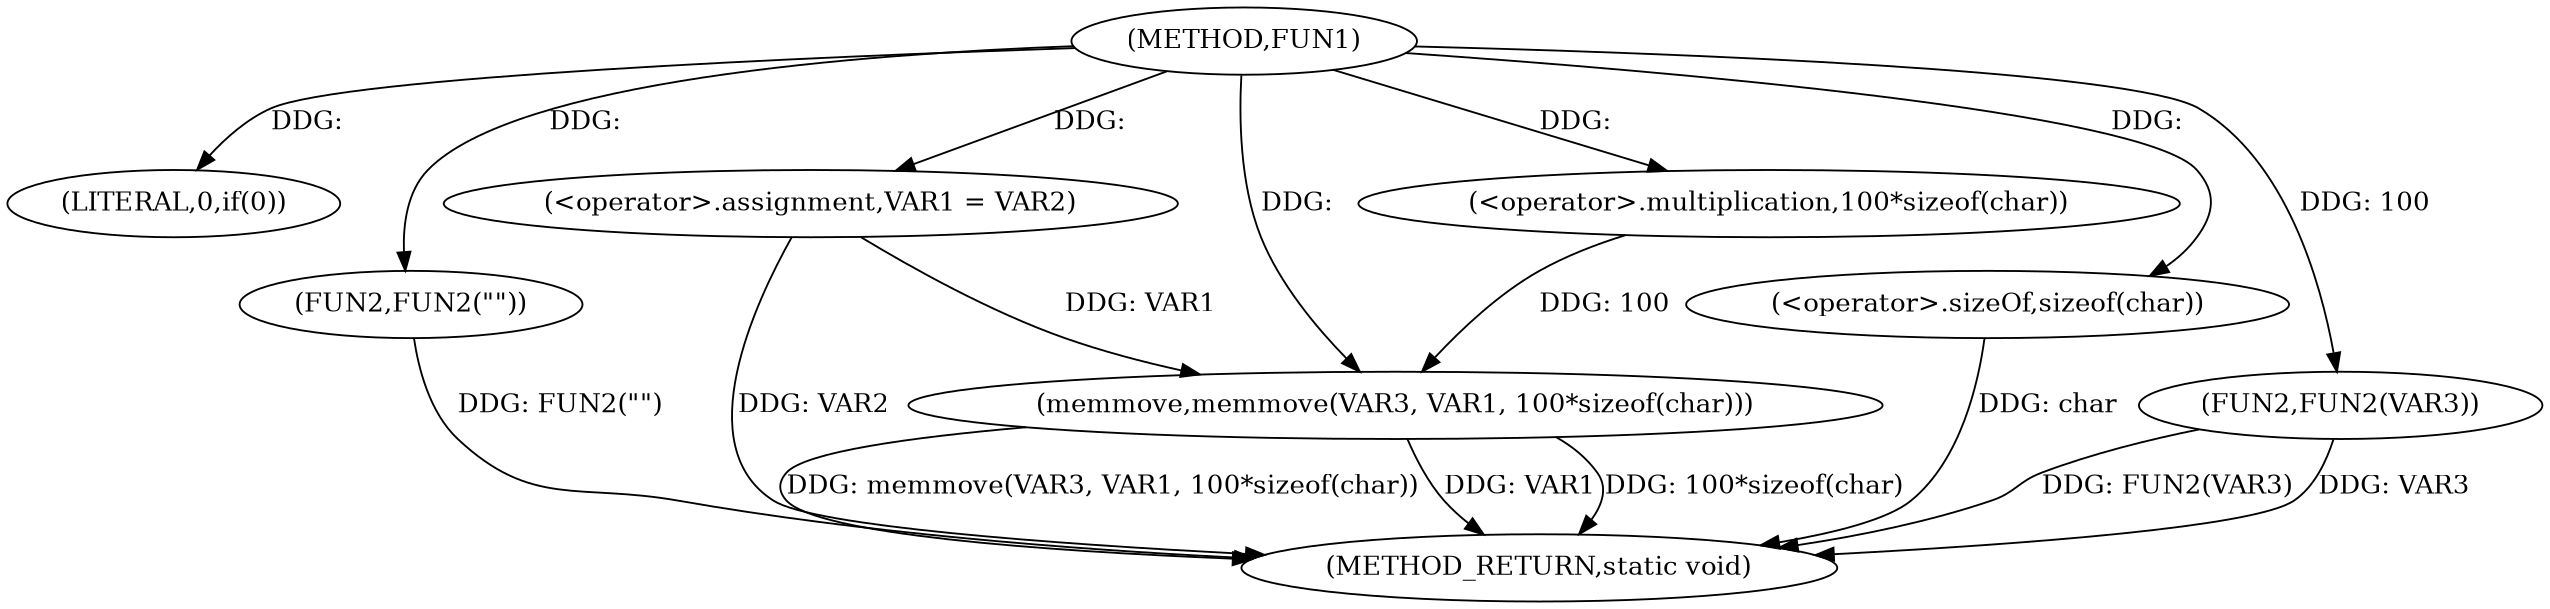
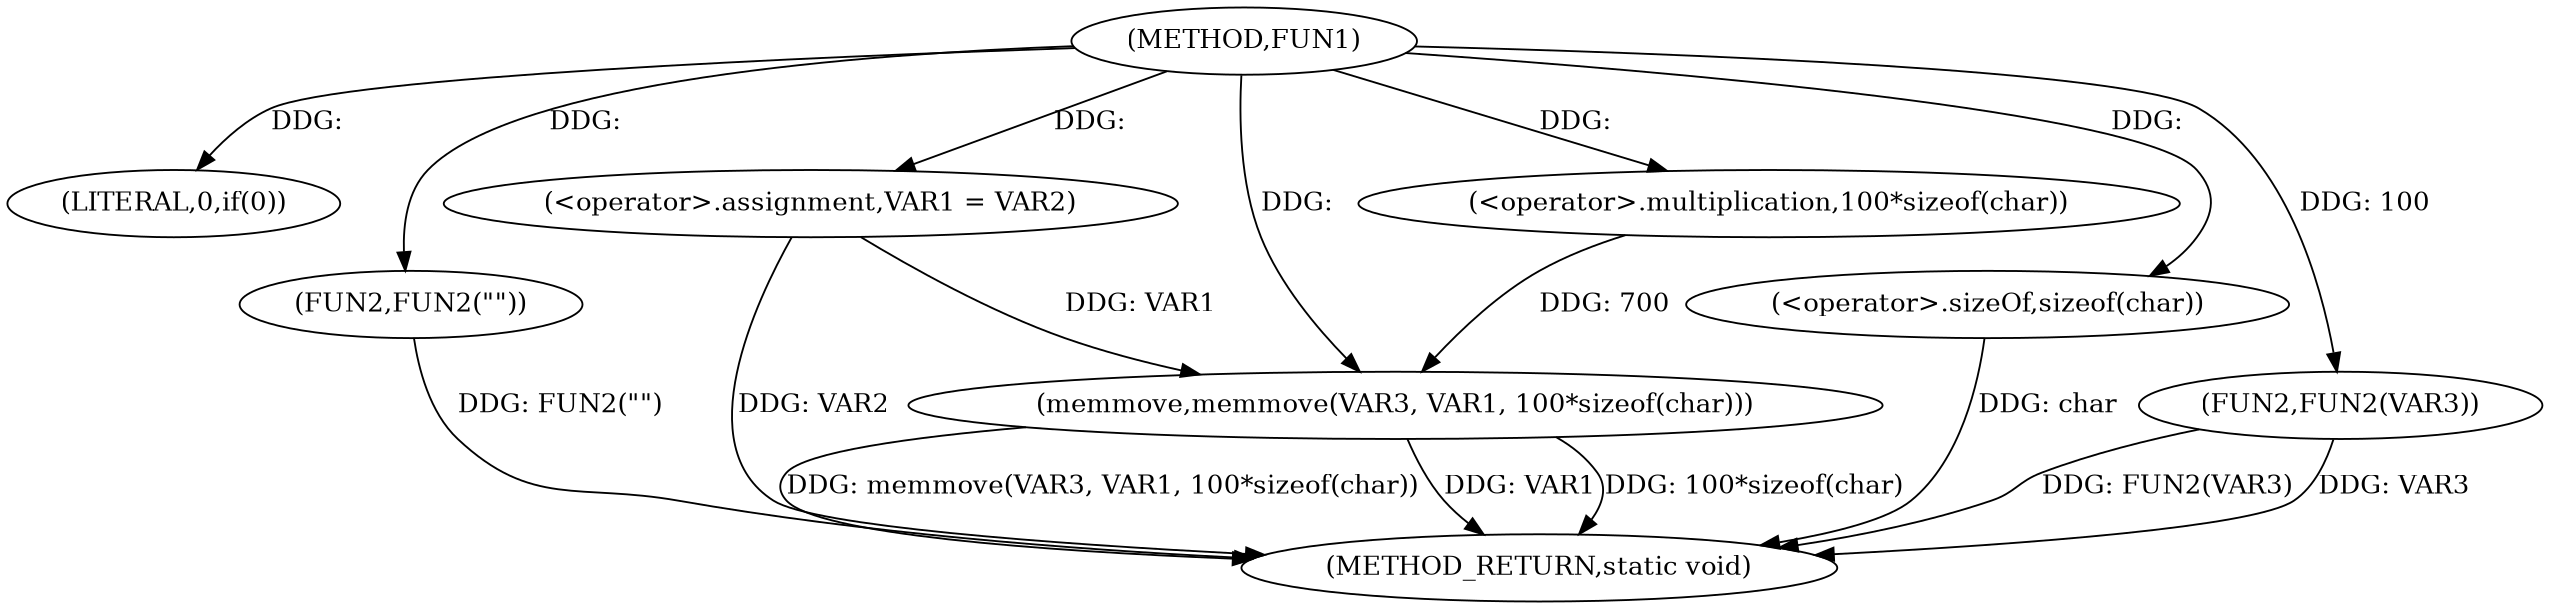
edge "(<operator>.multiplication,100*sizeof(char))" -> "(memmove,memmove(VAR3, VAR1, 100*sizeof(char)))": label "DDG: 100" -> "DDG: 700"
